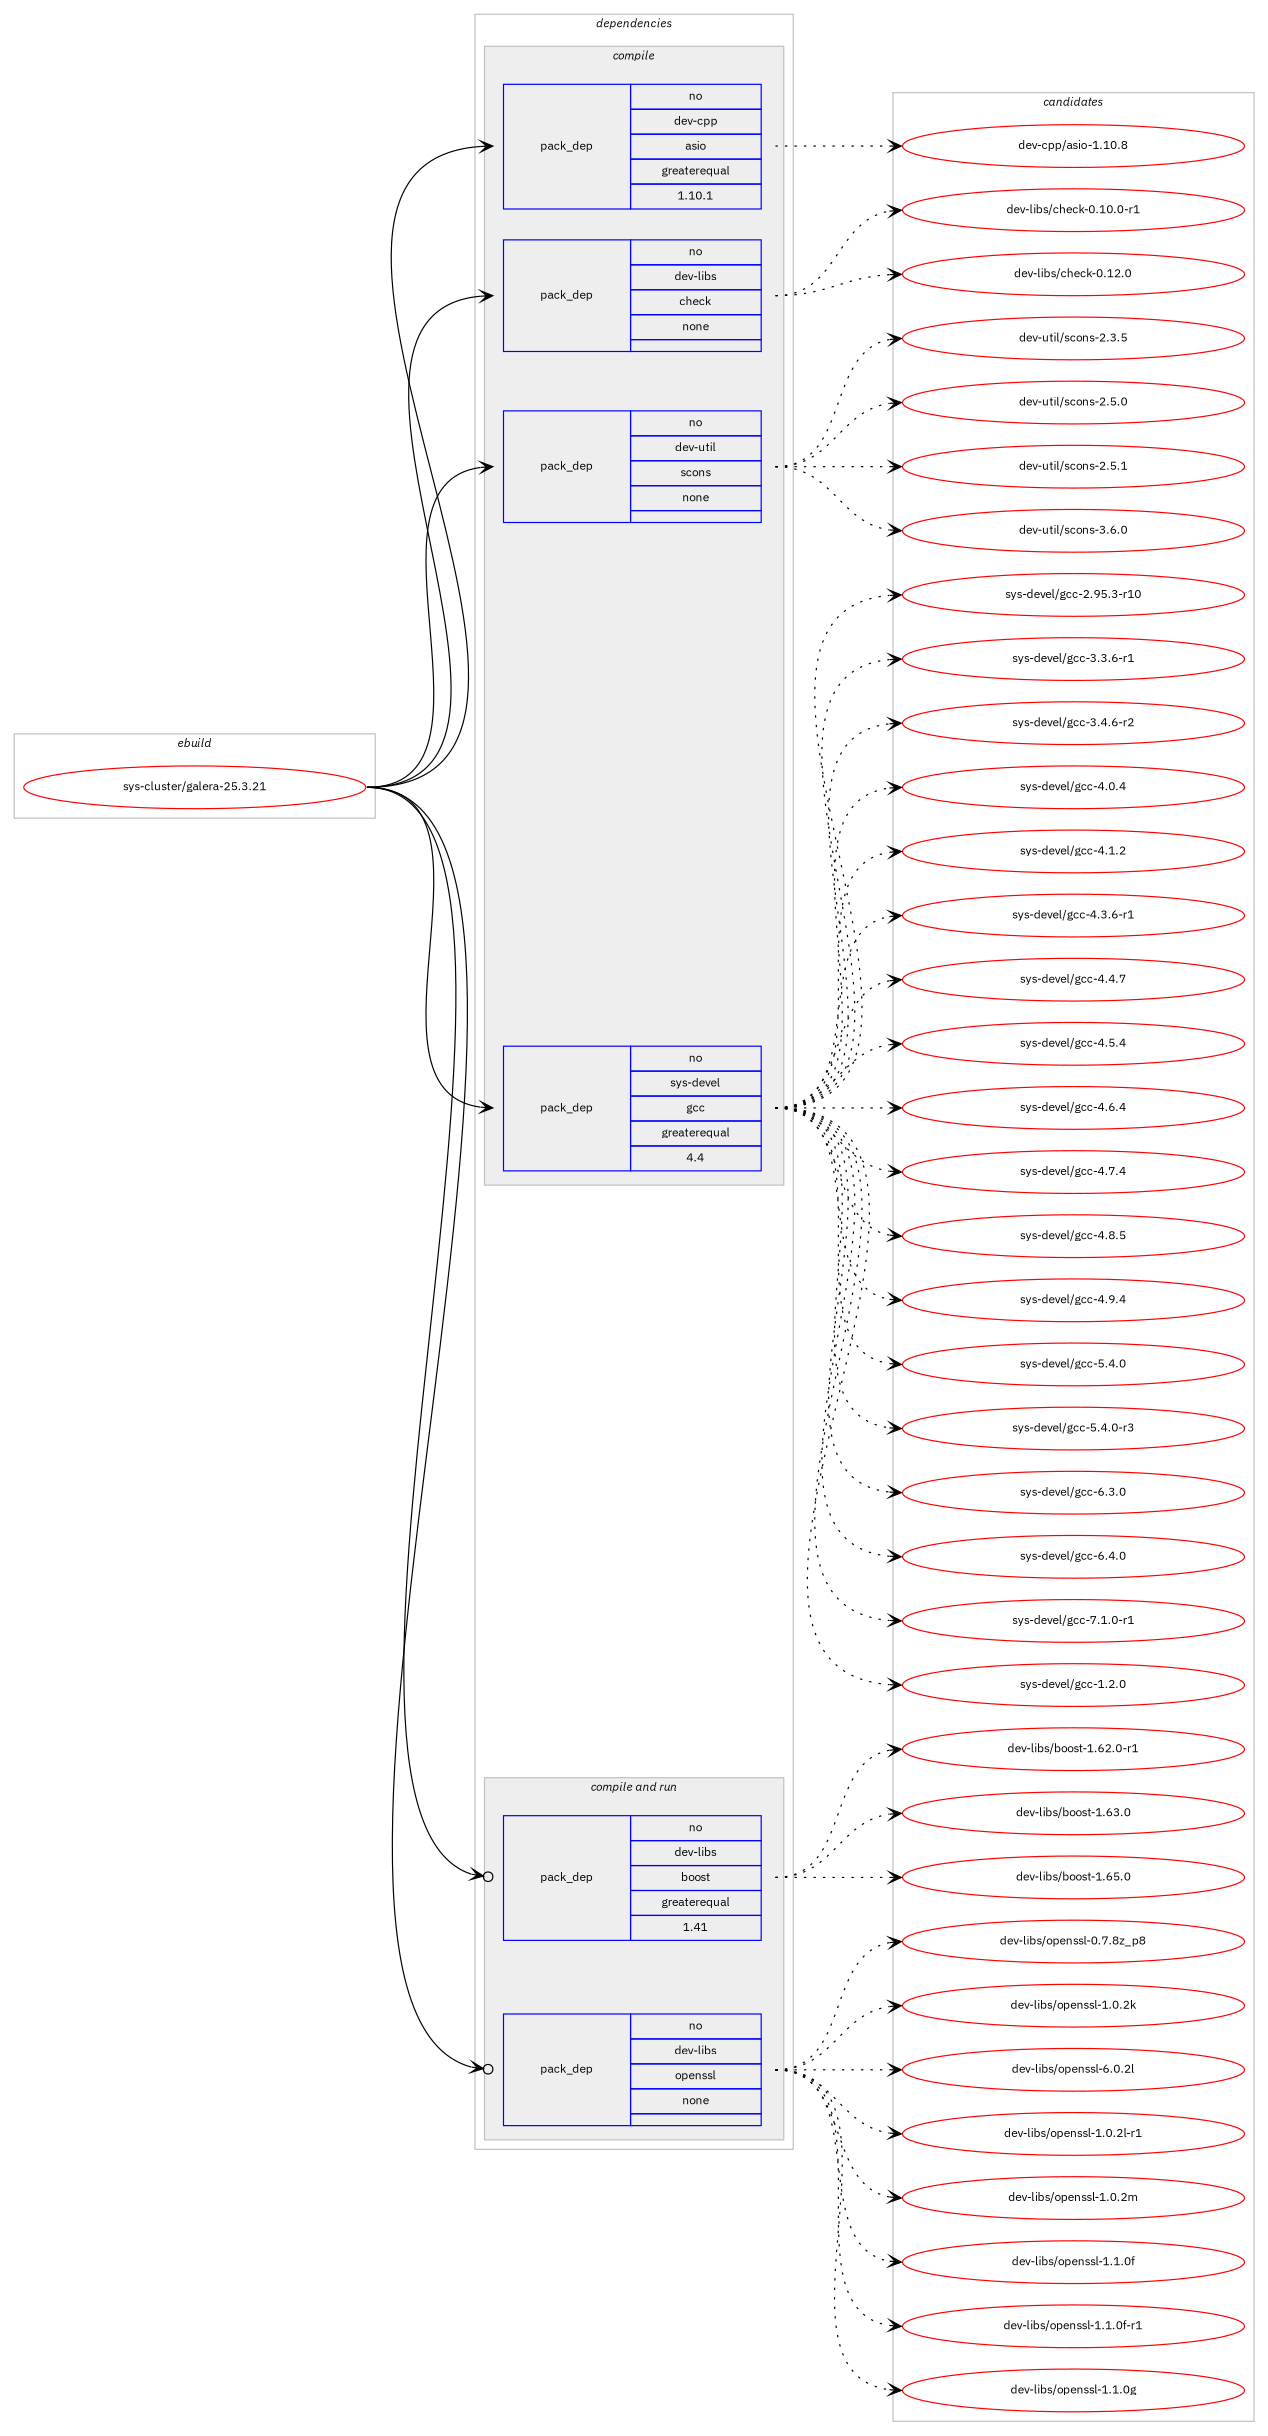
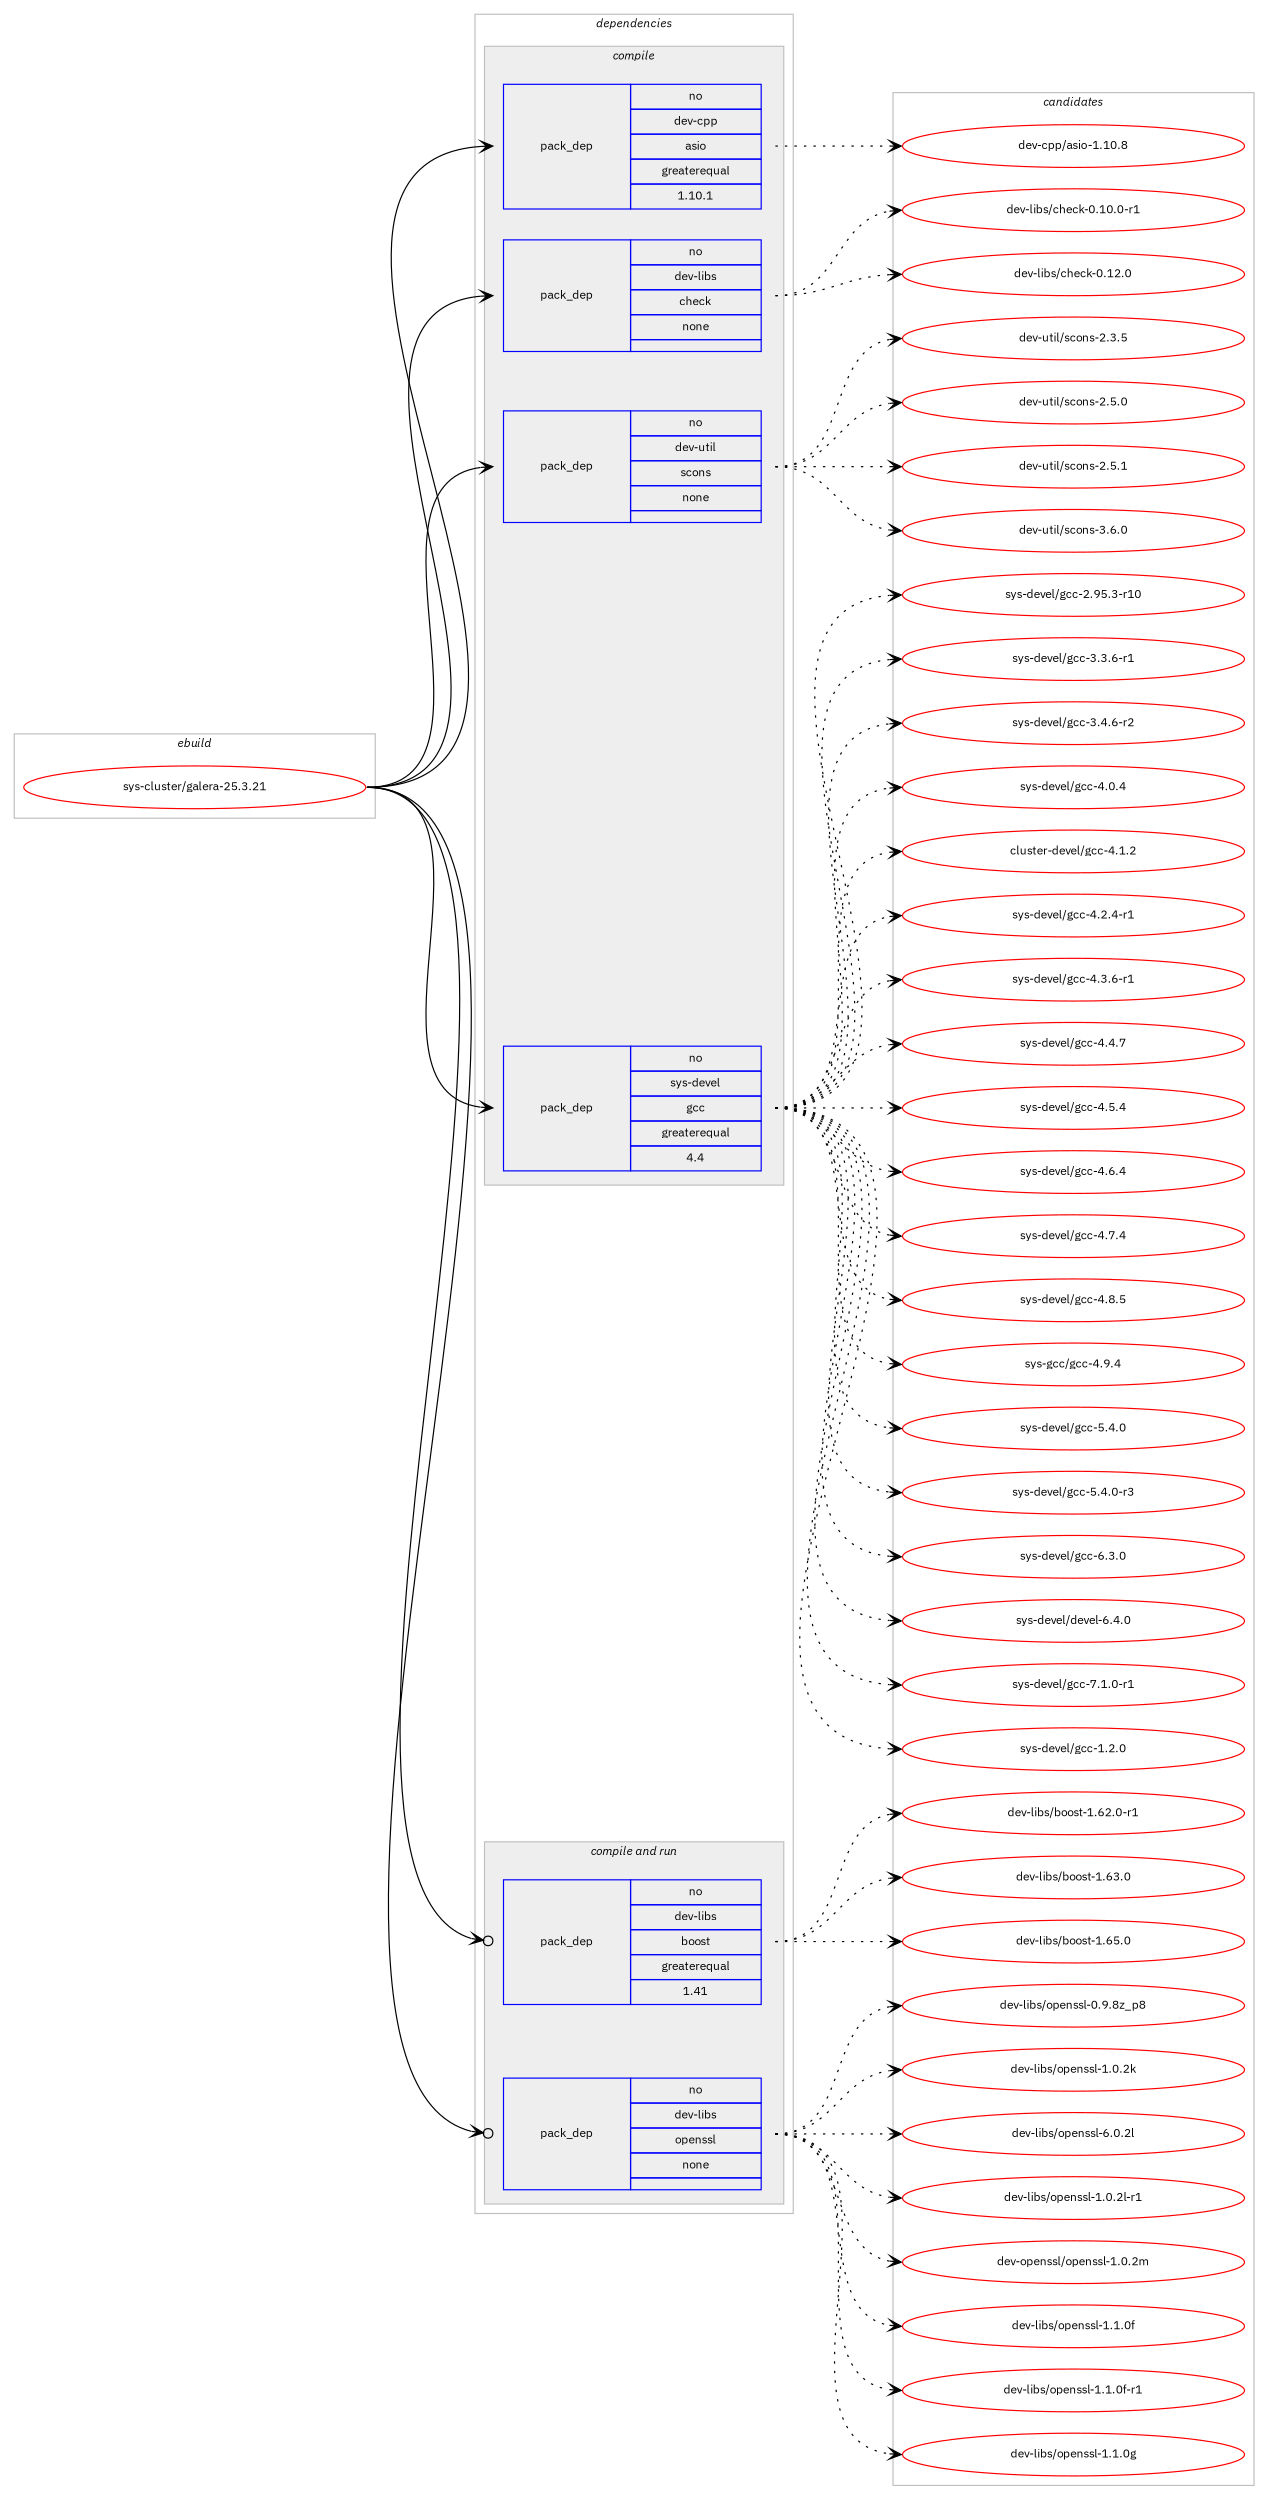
node "sys-devel/gcc-4.1.2": label "sys-devel/gcc-4.1.2" -> "cluster-devel/gcc-4.1.2"
node "sys-devel/gcc-4.2.4-r1": added
node "sys-devel/gcc-4.9.4": label "sys-devel/gcc-4.9.4" -> "sys-gcc/gcc-4.9.4"
node "sys-devel/gcc-6.4.0": label "sys-devel/gcc-6.4.0" -> "sys-devel/devel-6.4.0"
node "dev-libs/openssl-0.7.8z_p8": label "dev-libs/openssl-0.7.8z_p8" -> "dev-libs/openssl-0.9.8z_p8"
node "dev-libs/openssl-1.0.2m": label "dev-libs/openssl-1.0.2m" -> "dev-openssl/openssl-1.0.2m"
